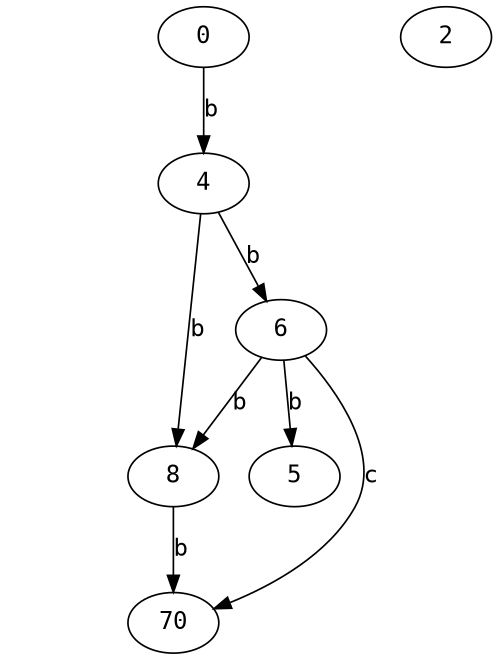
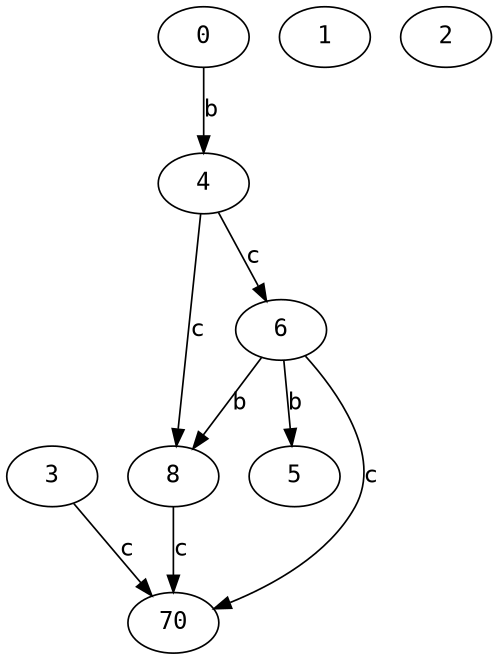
node "1": added
edge "4" -> "6": label "b" -> "c"
edge "4" -> "8": label "b" -> "c"
node "3": added
edge "8" -> "70": label "b" -> "c"
